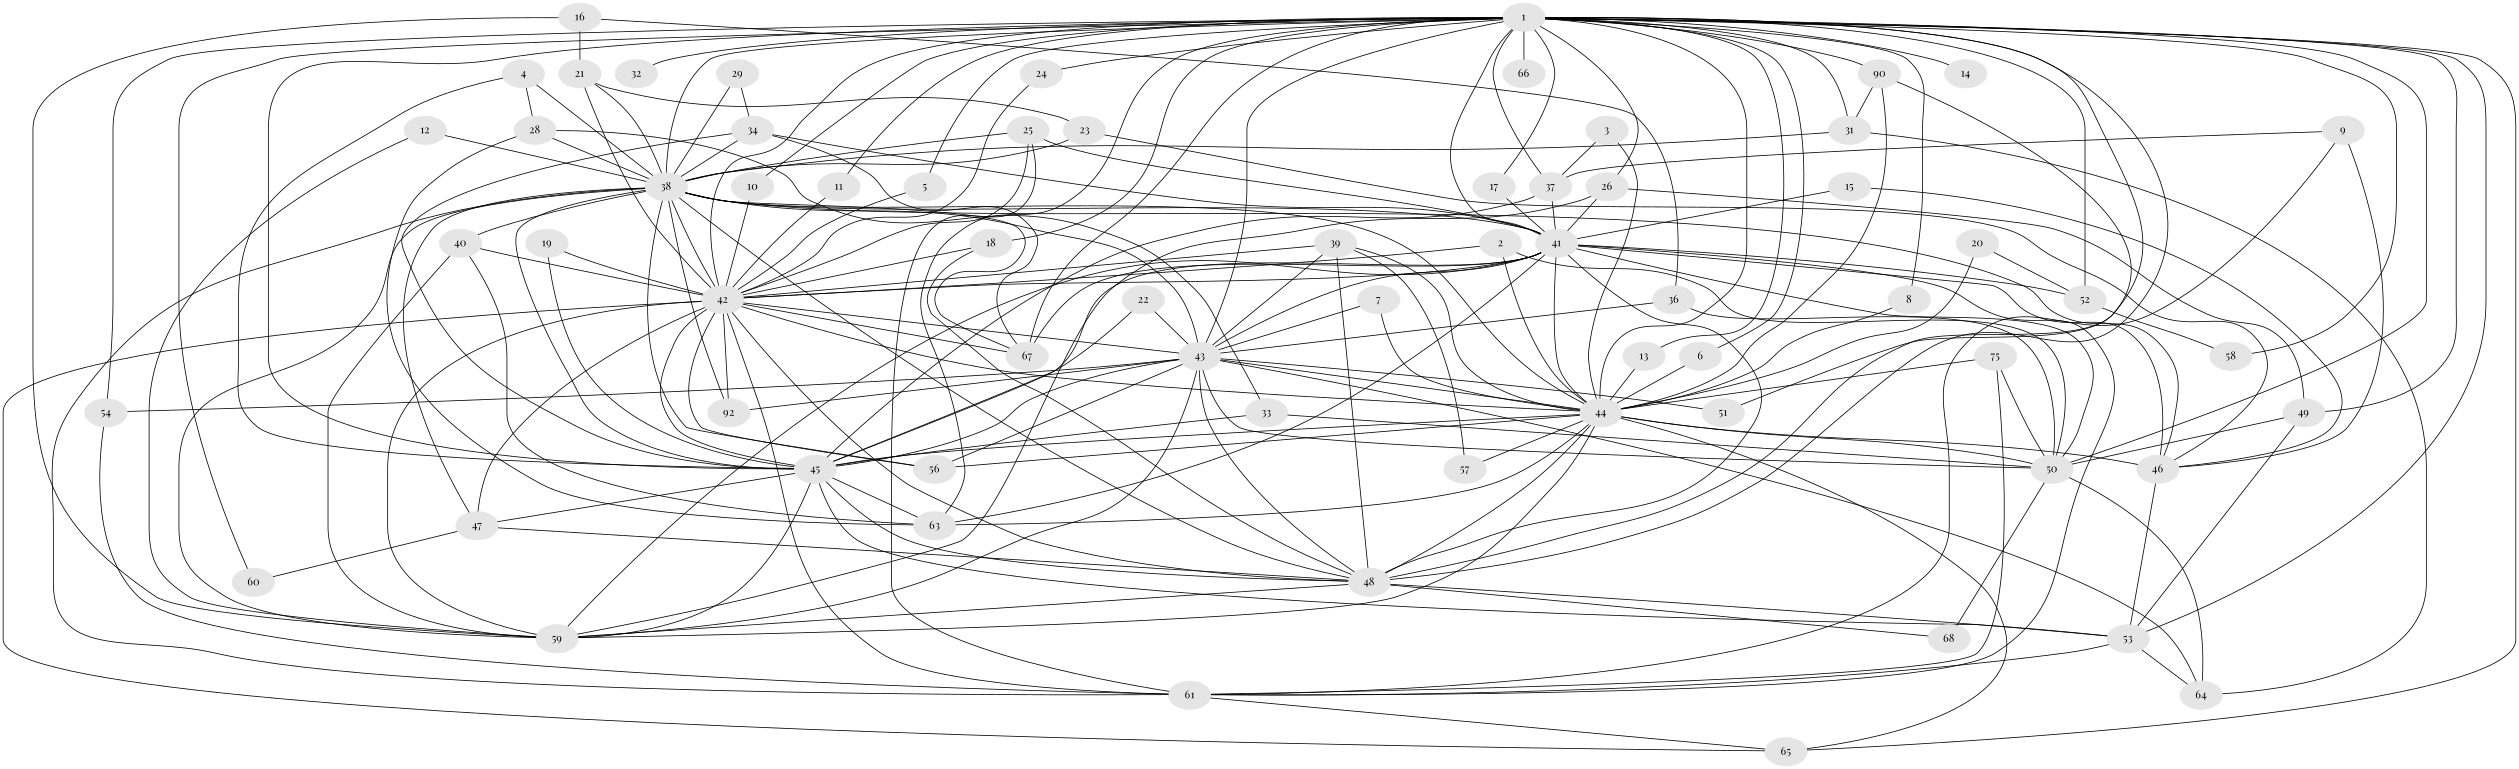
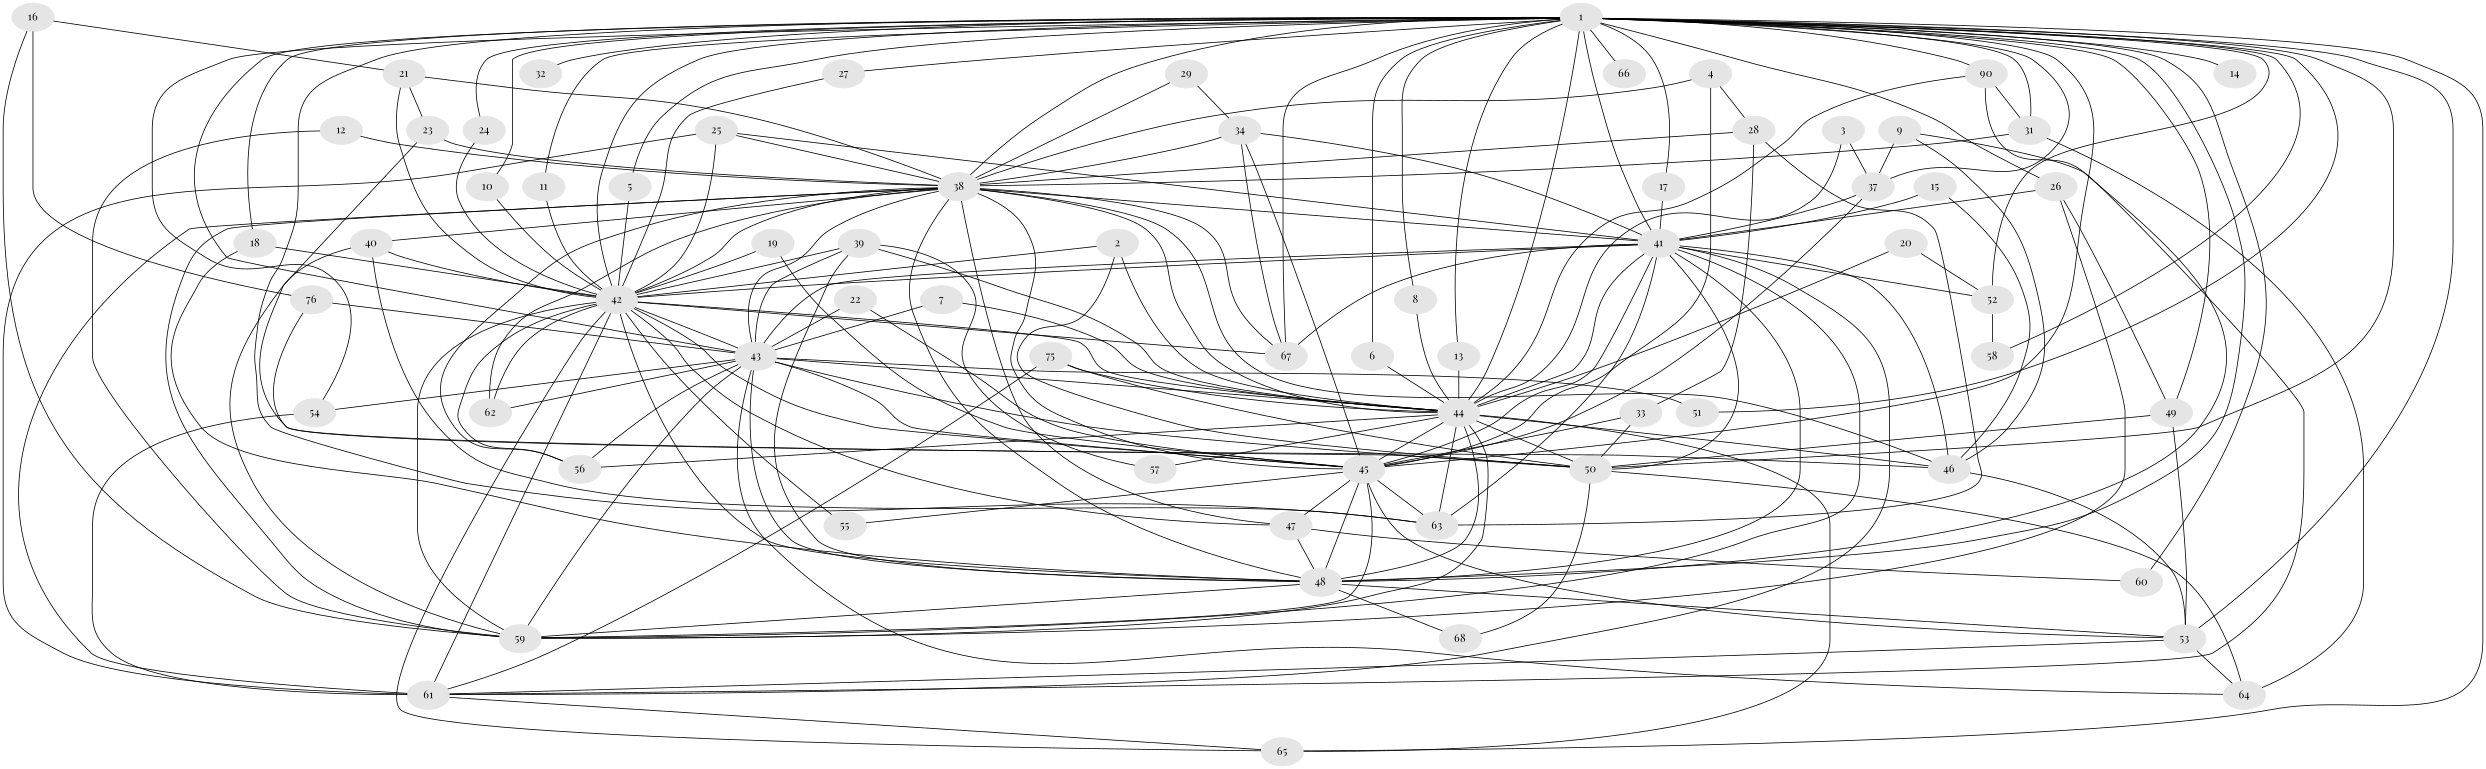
node "27": added
node "36": label "36" -> "76"
node "92": label "92" -> "62"
node "55": added
